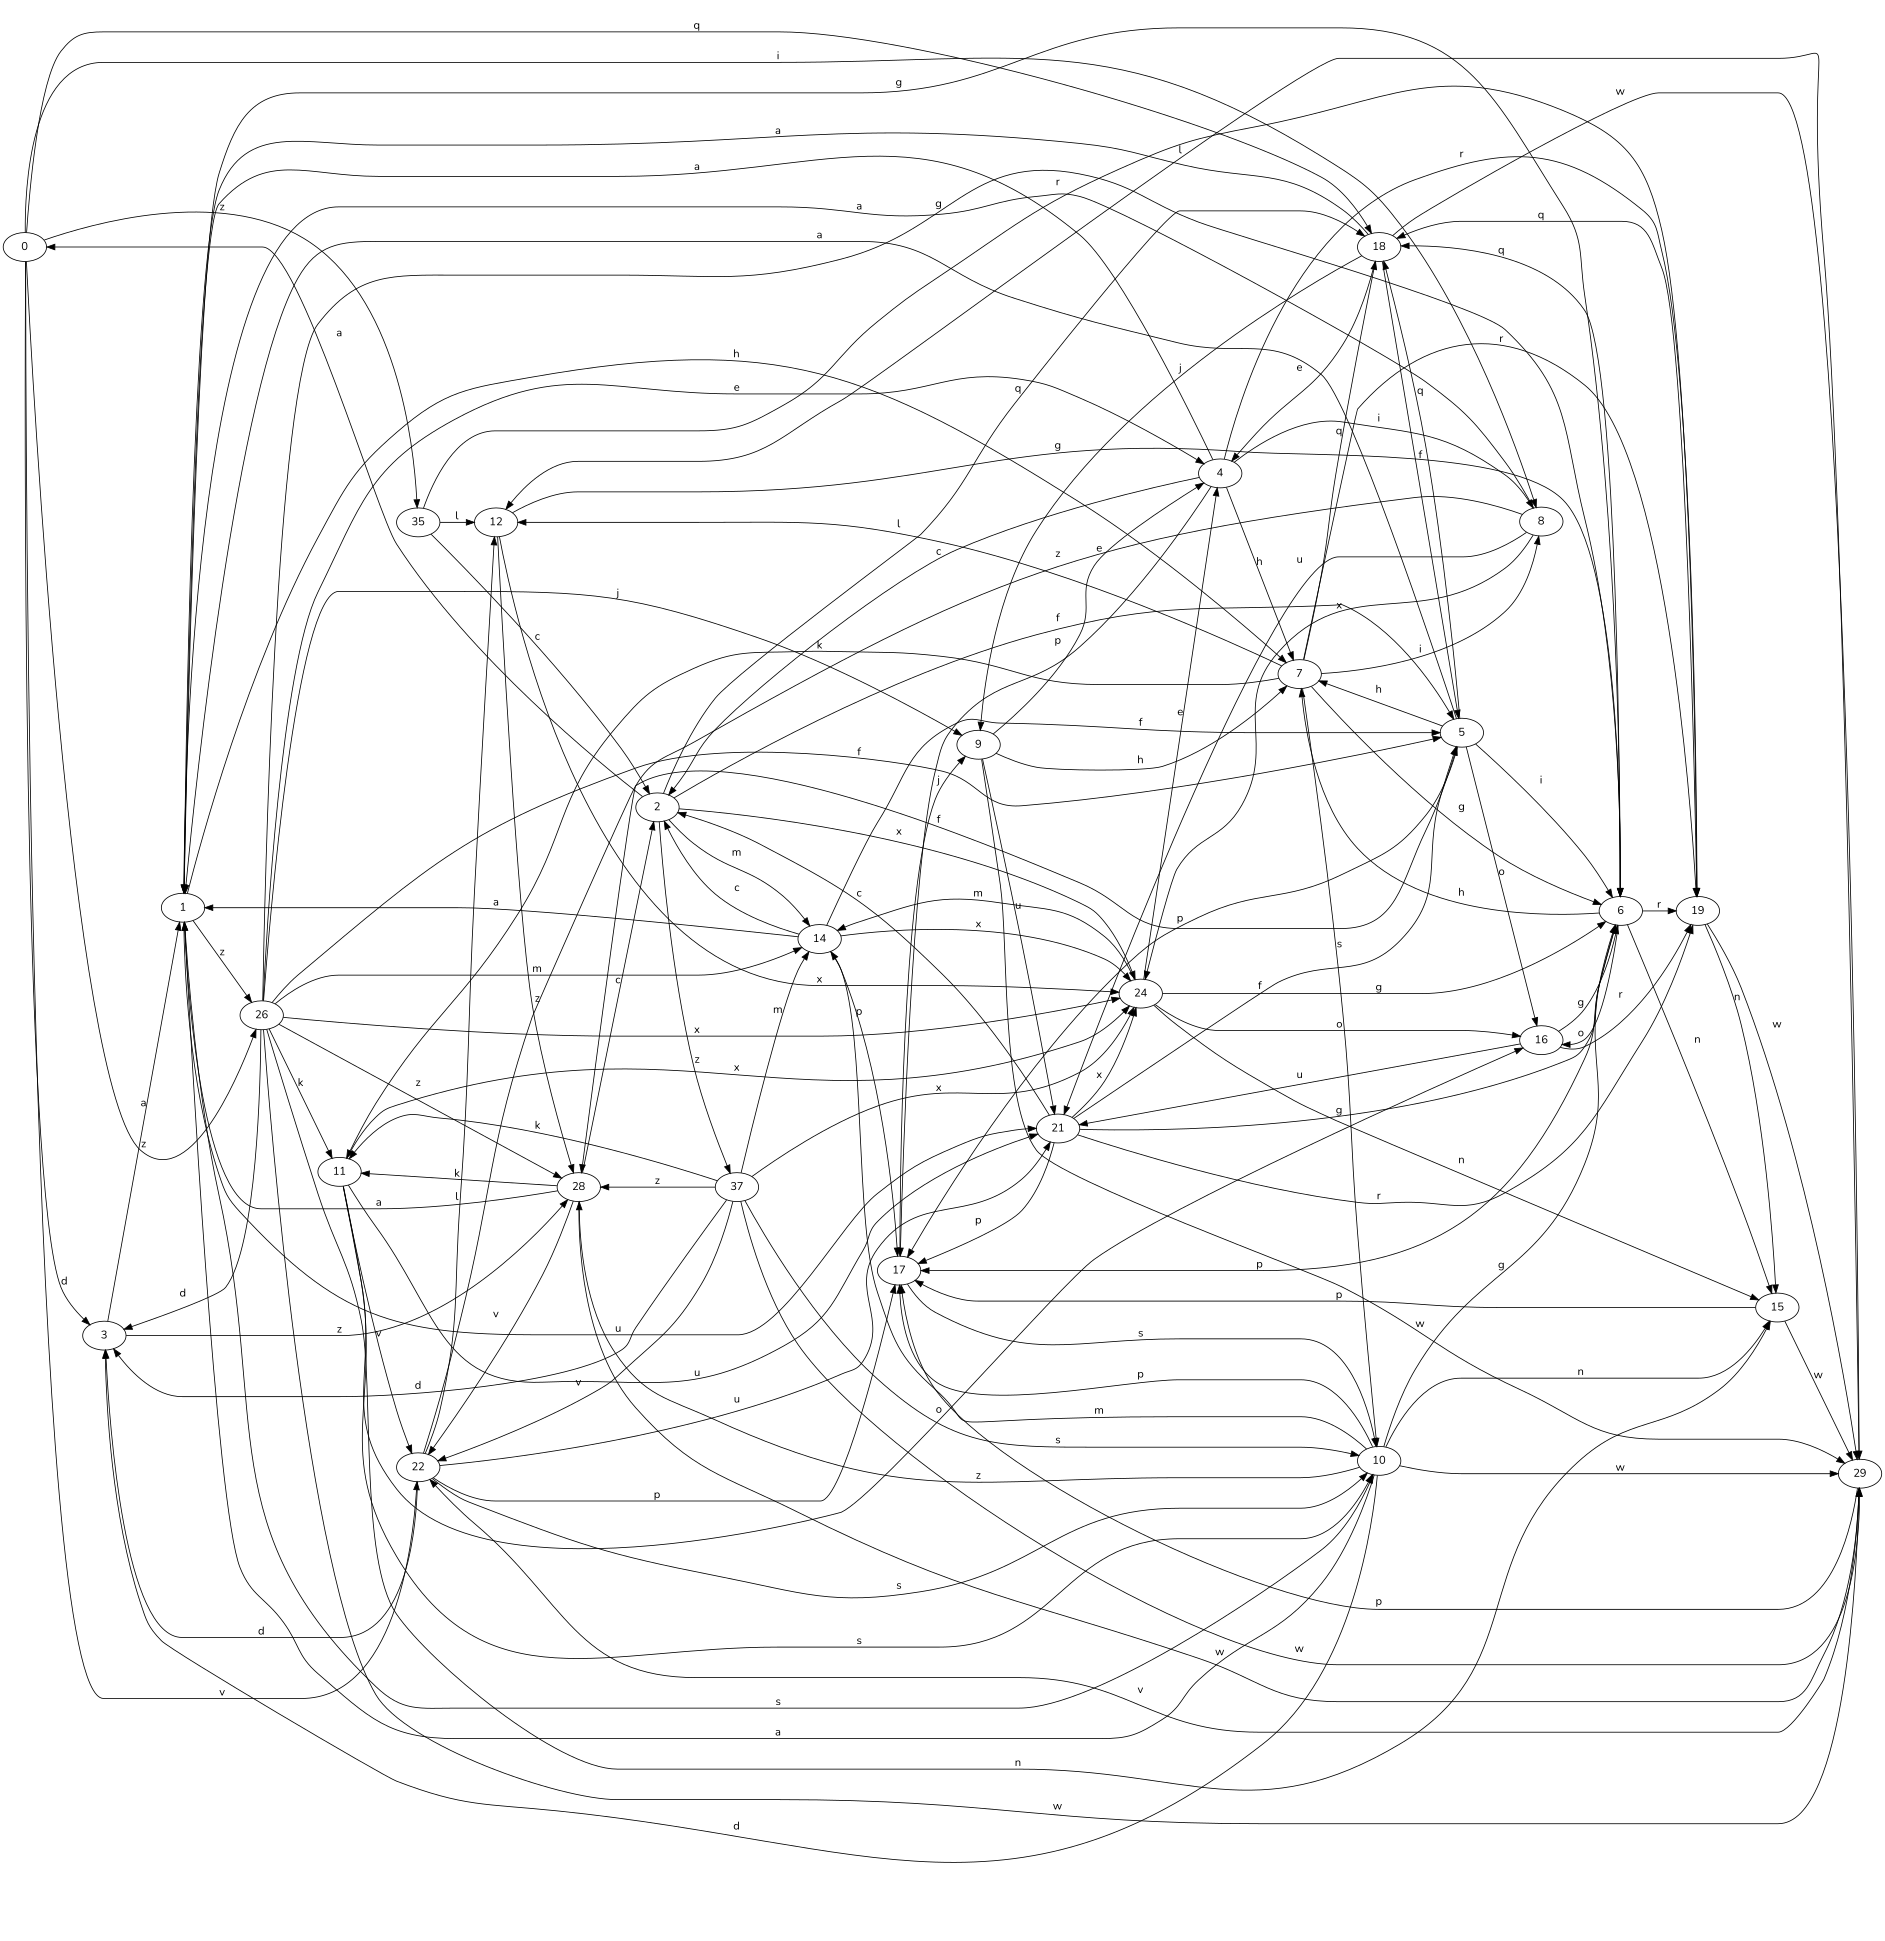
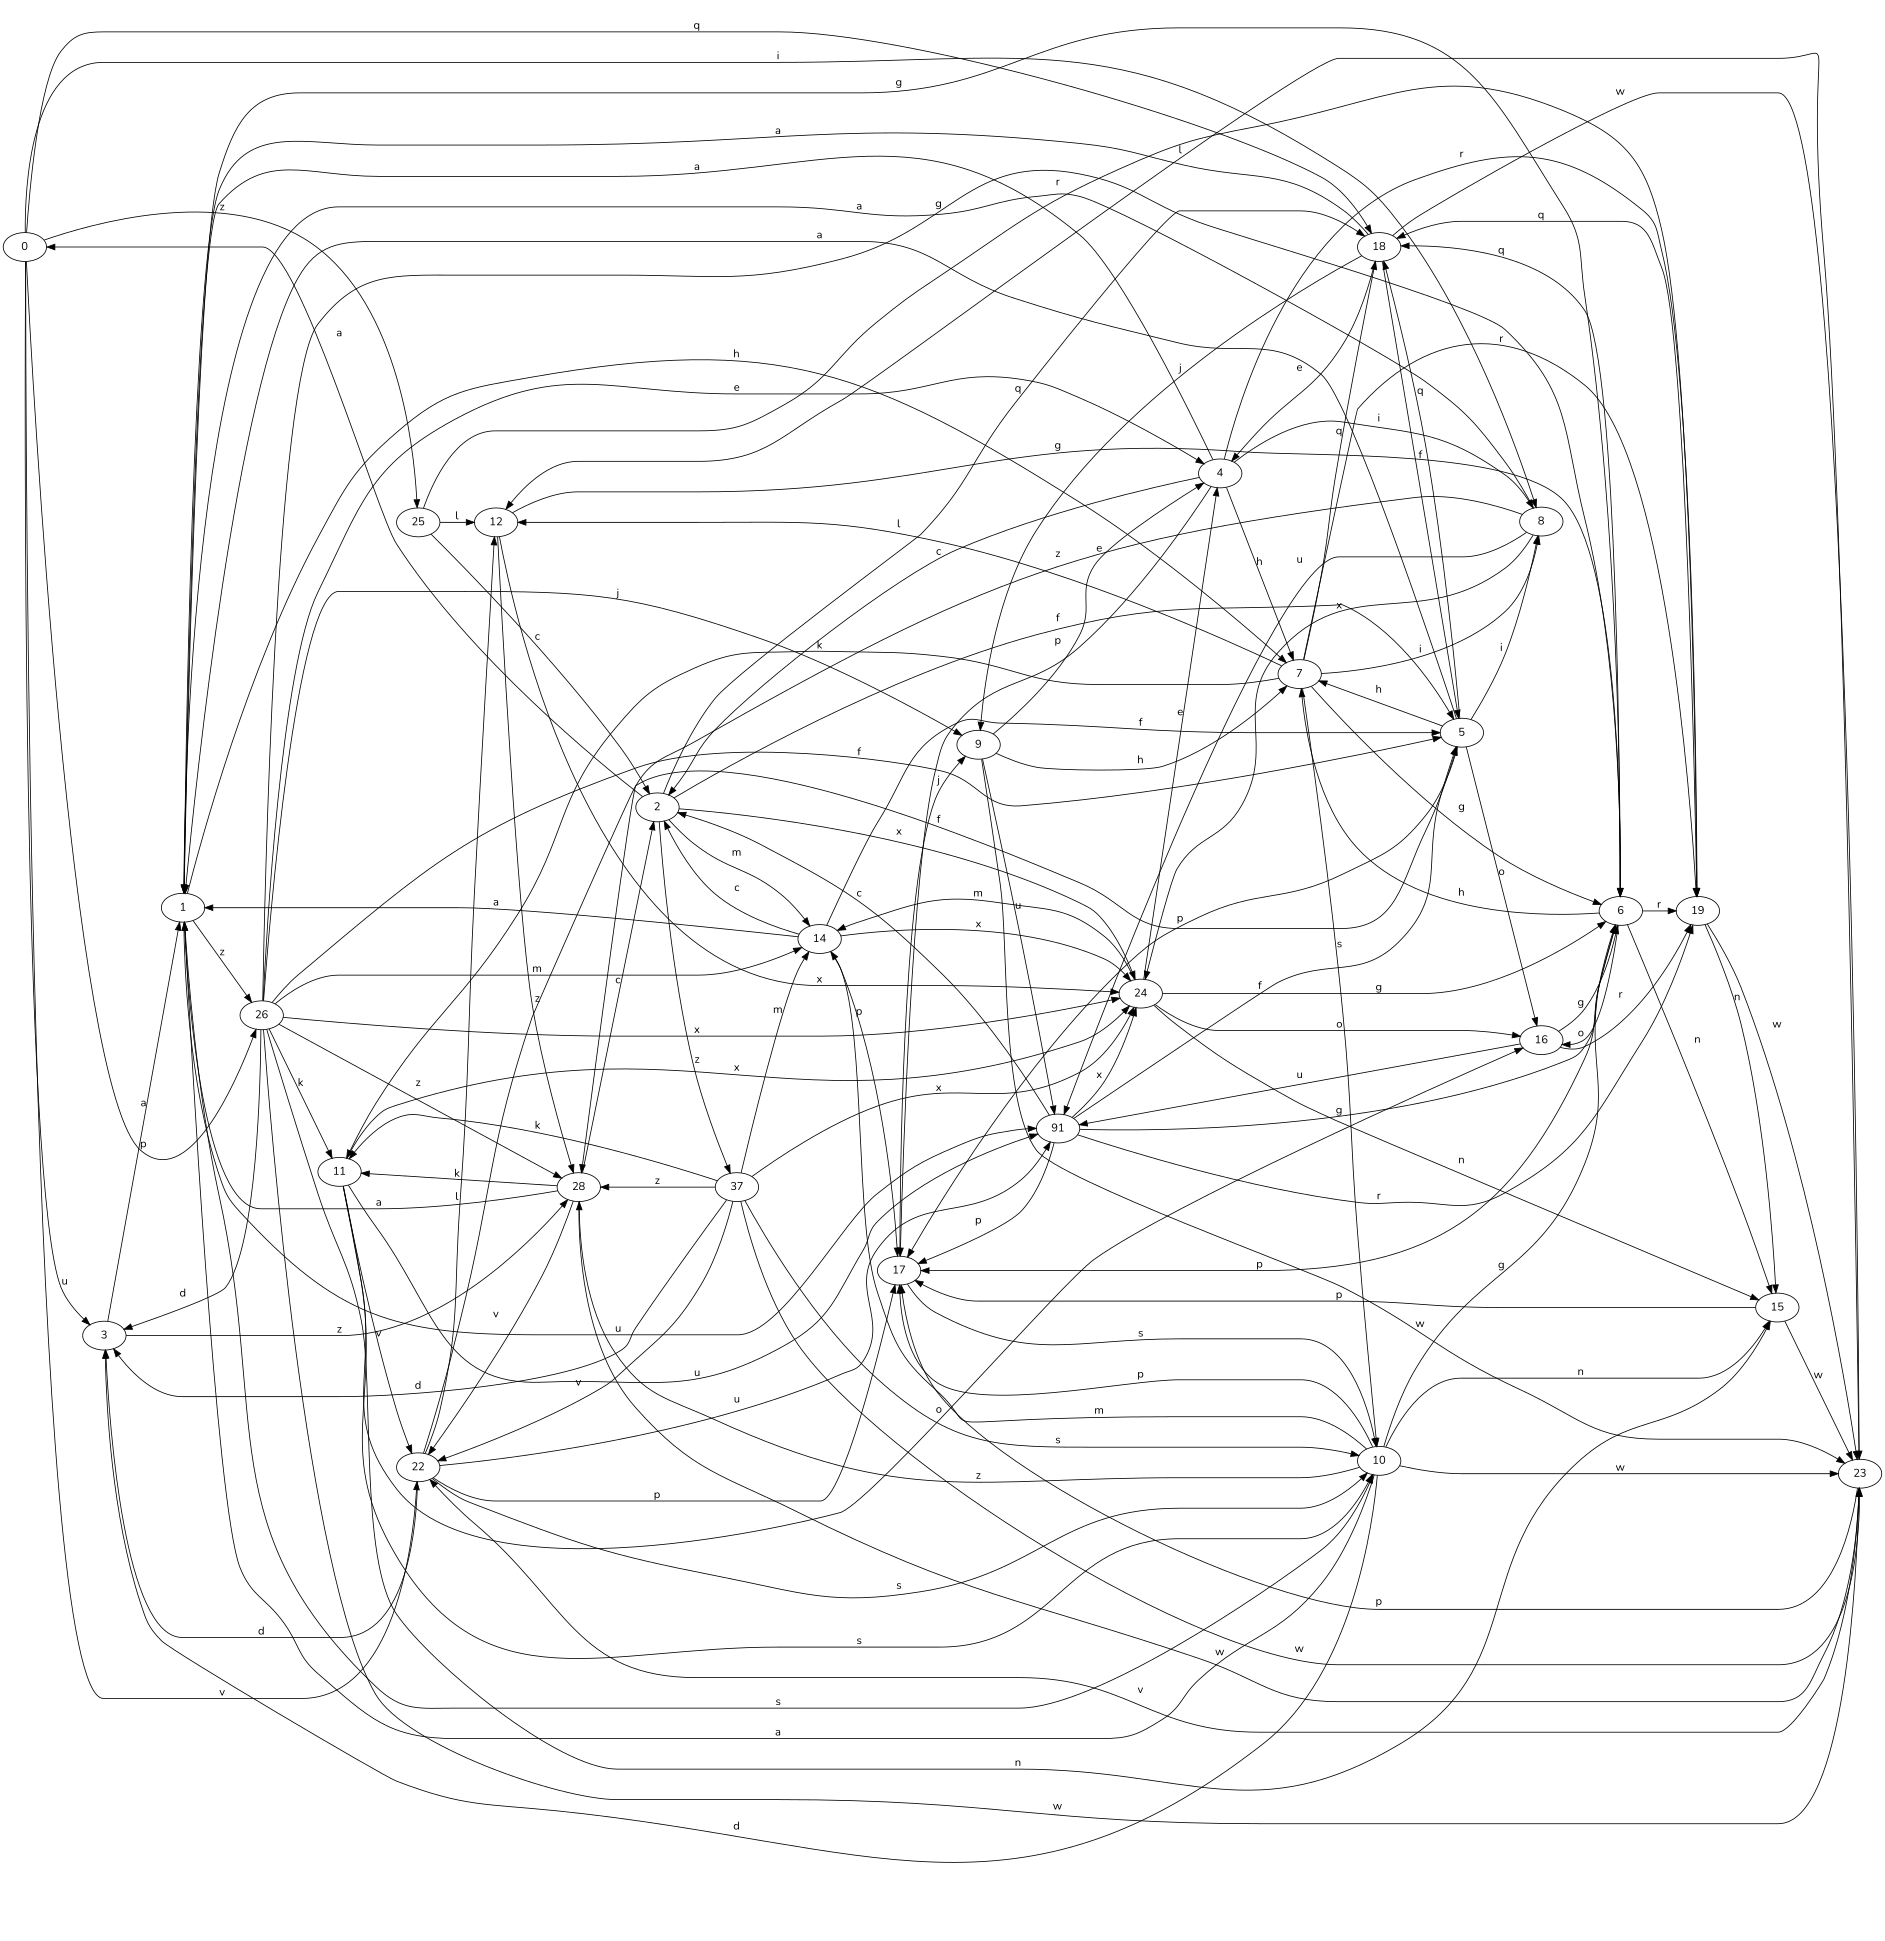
node "35": label "35" -> "25"
edge "5" -> "6": now "5" -> "8"
node "21": label "21" -> "91"
edge "0" -> "26": label "z" -> "p"
edge "0" -> "3": label "d" -> "u"
node "29": label "29" -> "23"
